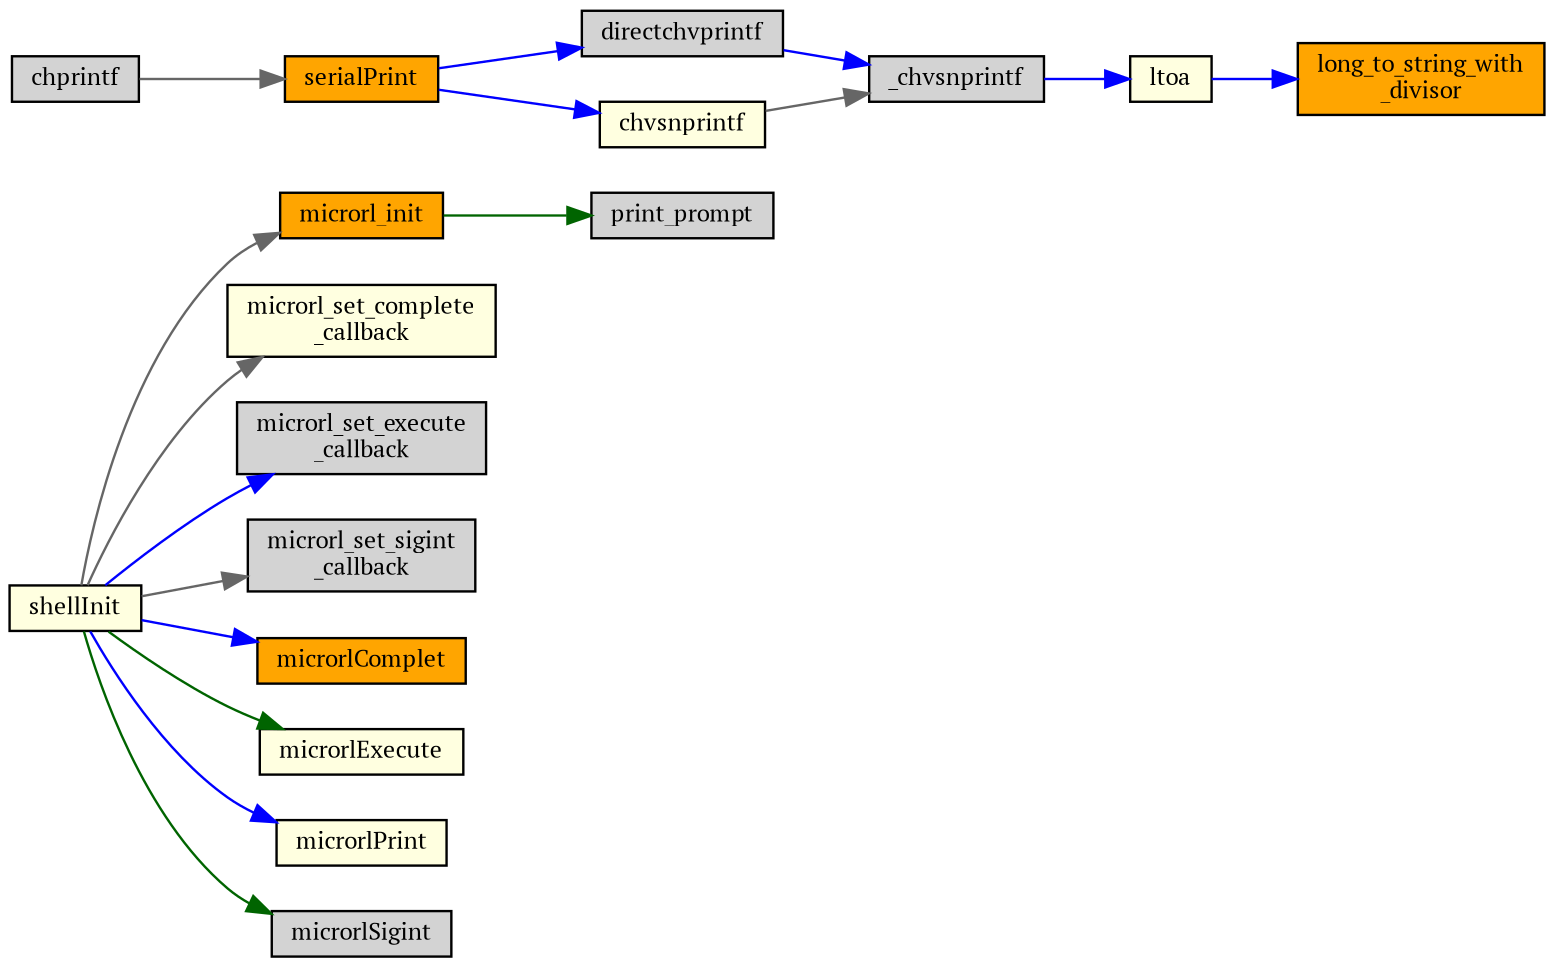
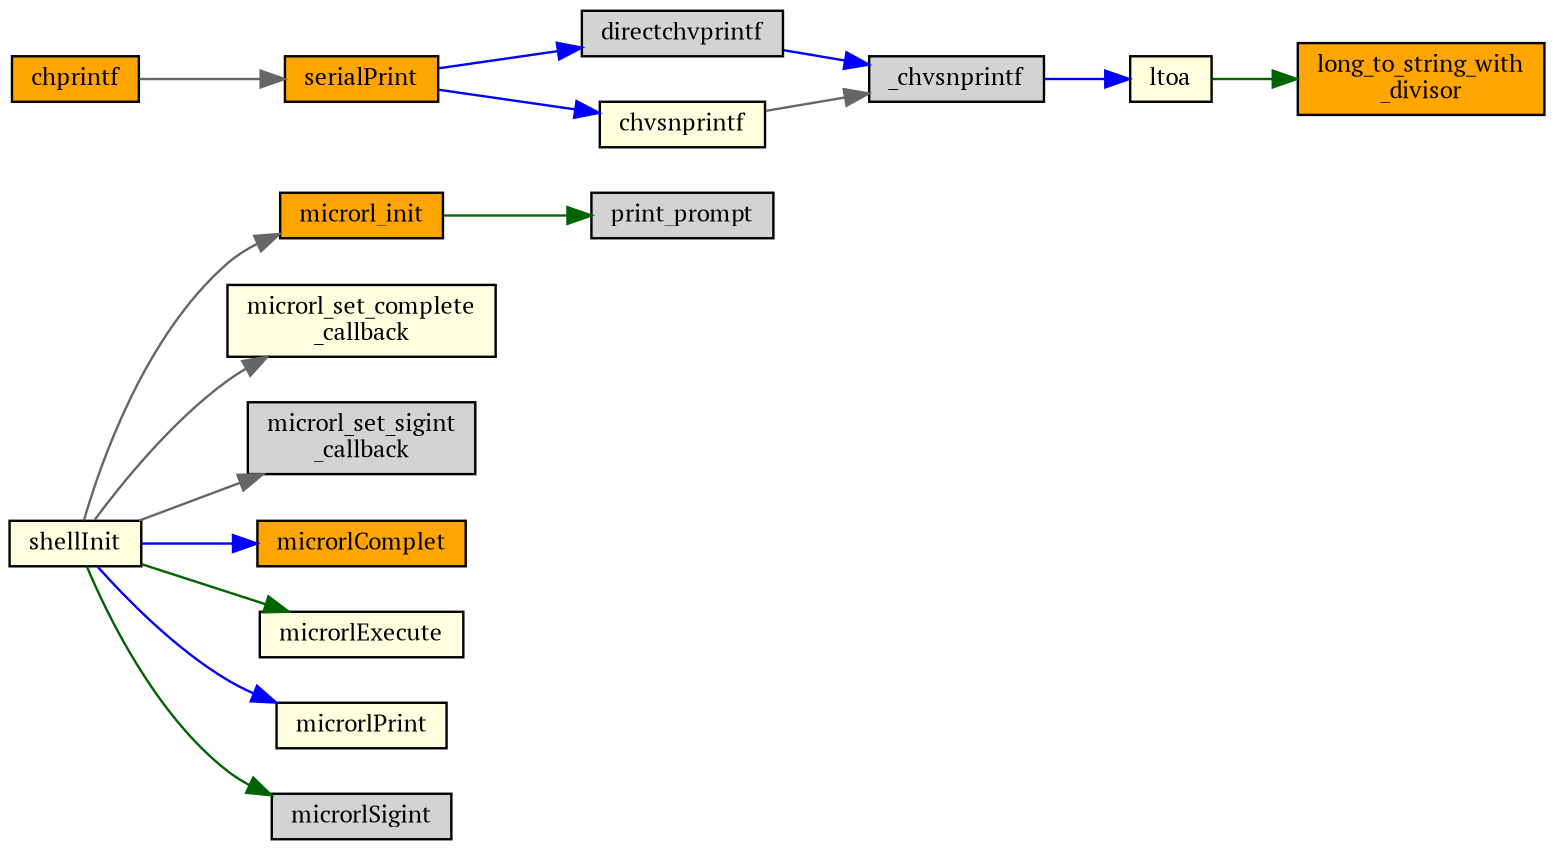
node "chprintf": fillcolor lightgrey -> orange
edge "ltoa" -> "long_to_string_with _divisor": color blue -> darkgreen
node "microrl_set_execute _callback": removed
